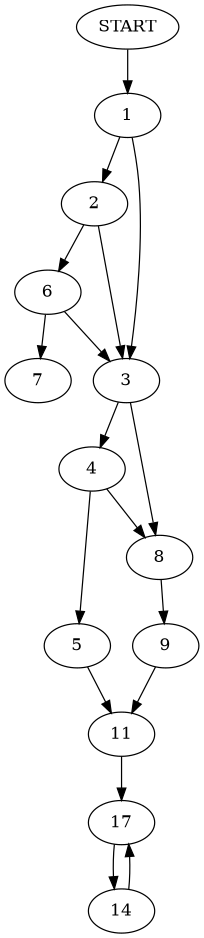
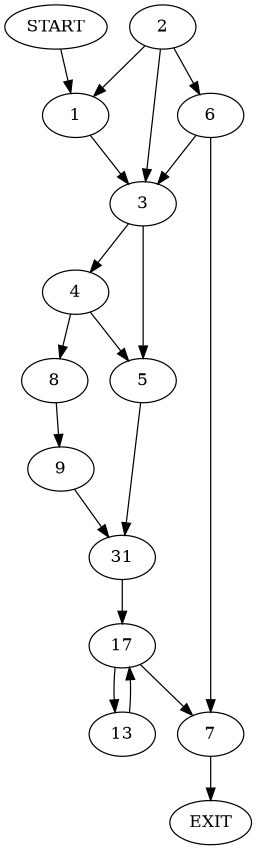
edge "1" -> "2": reversed
edge "3" -> "8": now "3" -> "5"
edge "17" -> "7": added
node "11": label "11" -> "31"
node "EXIT": added
node "14": label "14" -> "13"
